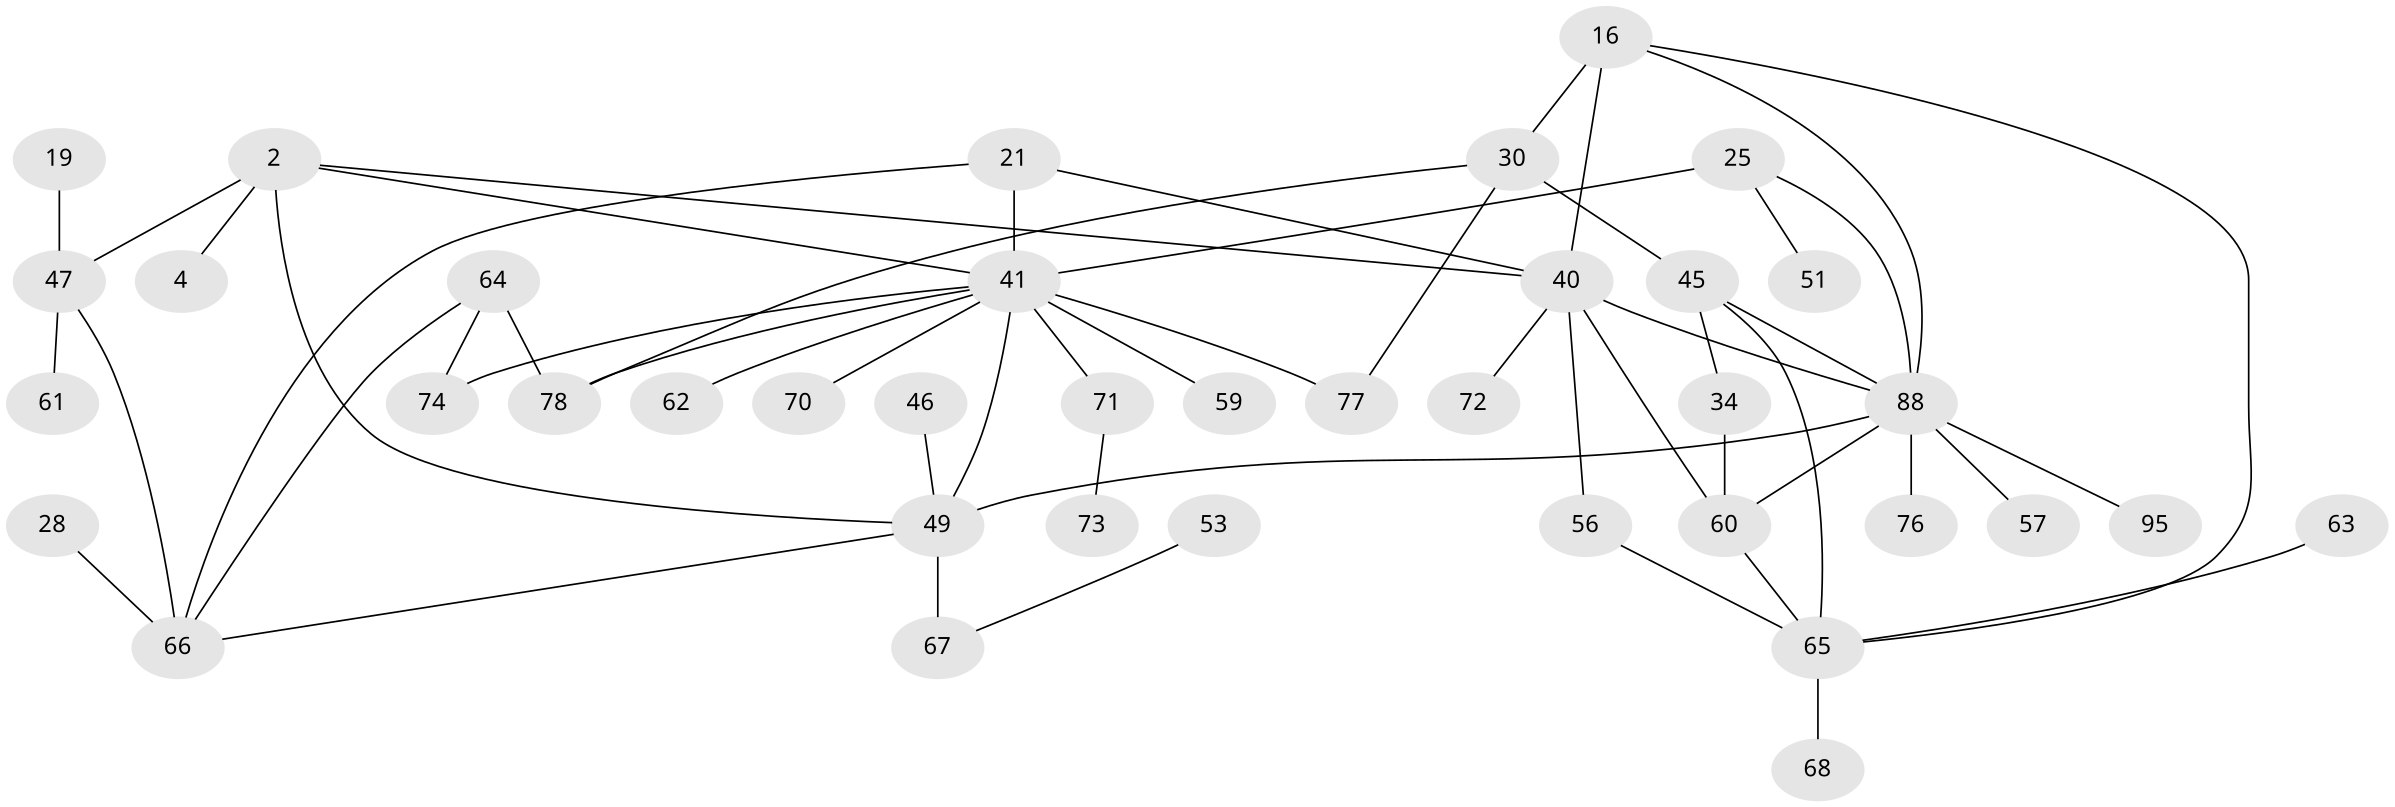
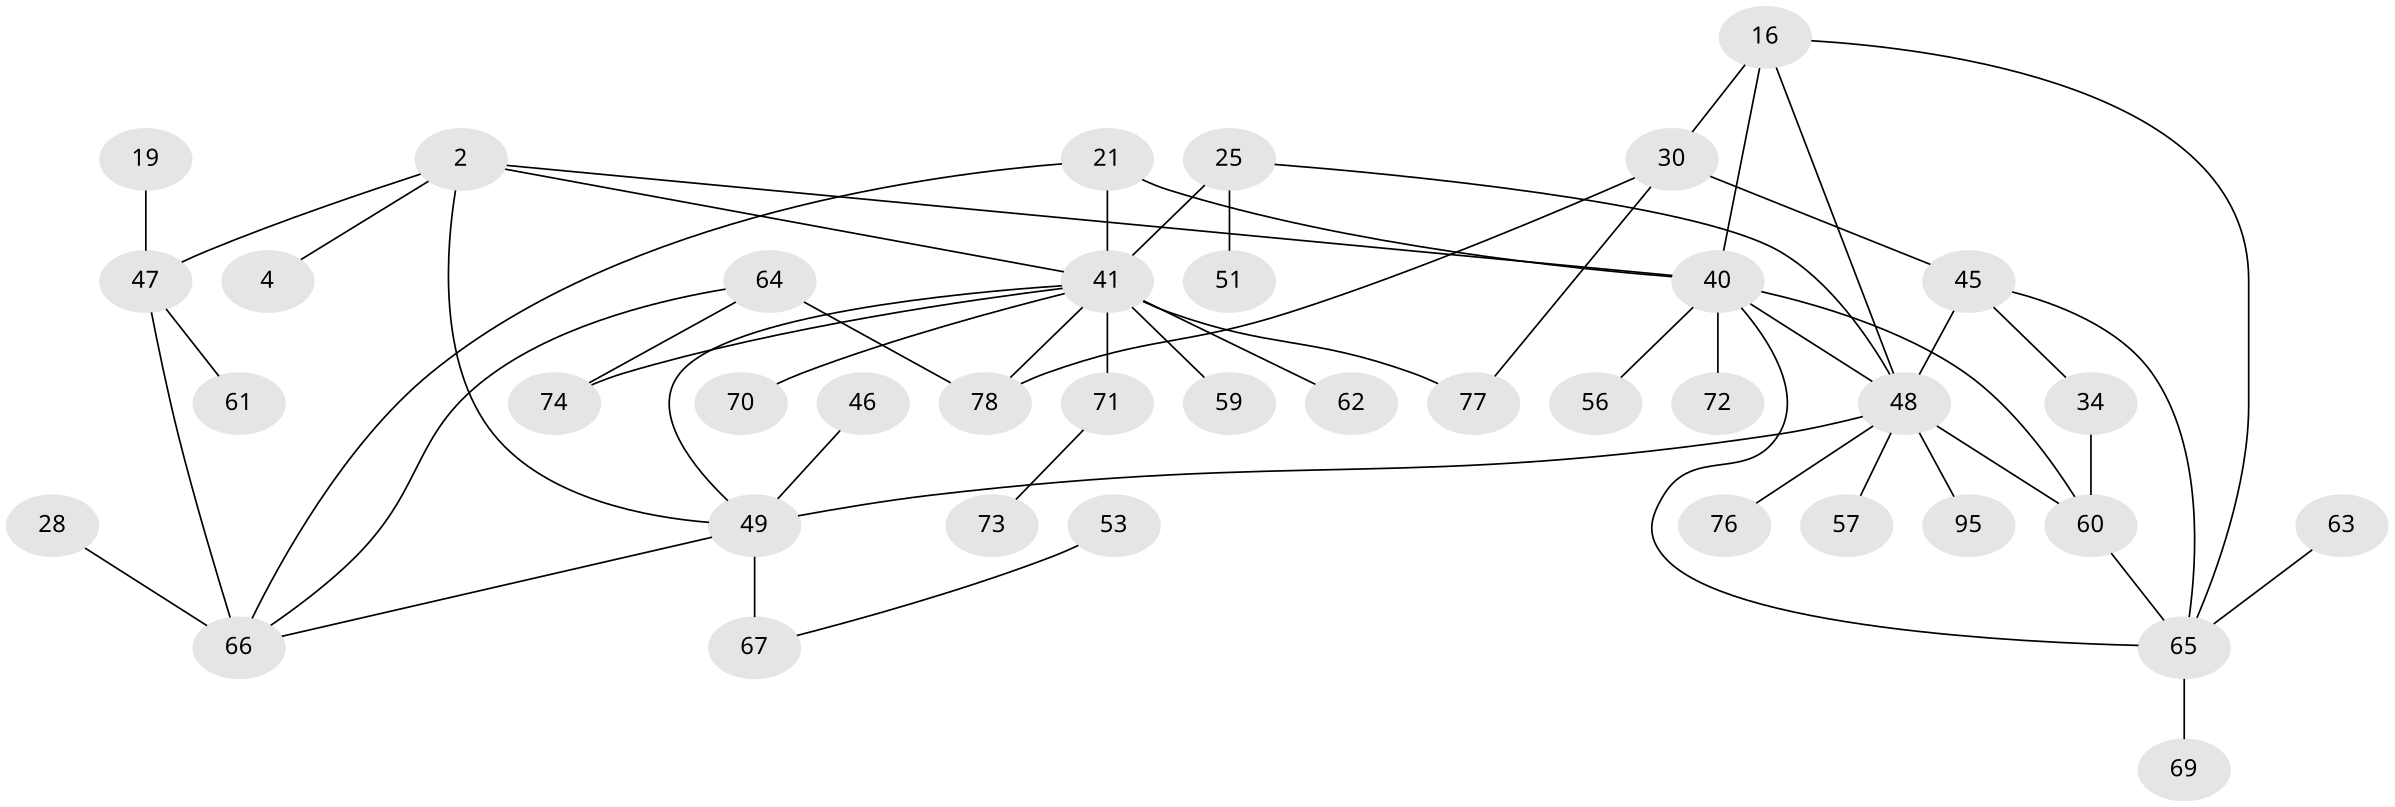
node "88": label "88" -> "48"
edge "56" -- "65": now "40" -- "65"
node "68": label "68" -> "69"
